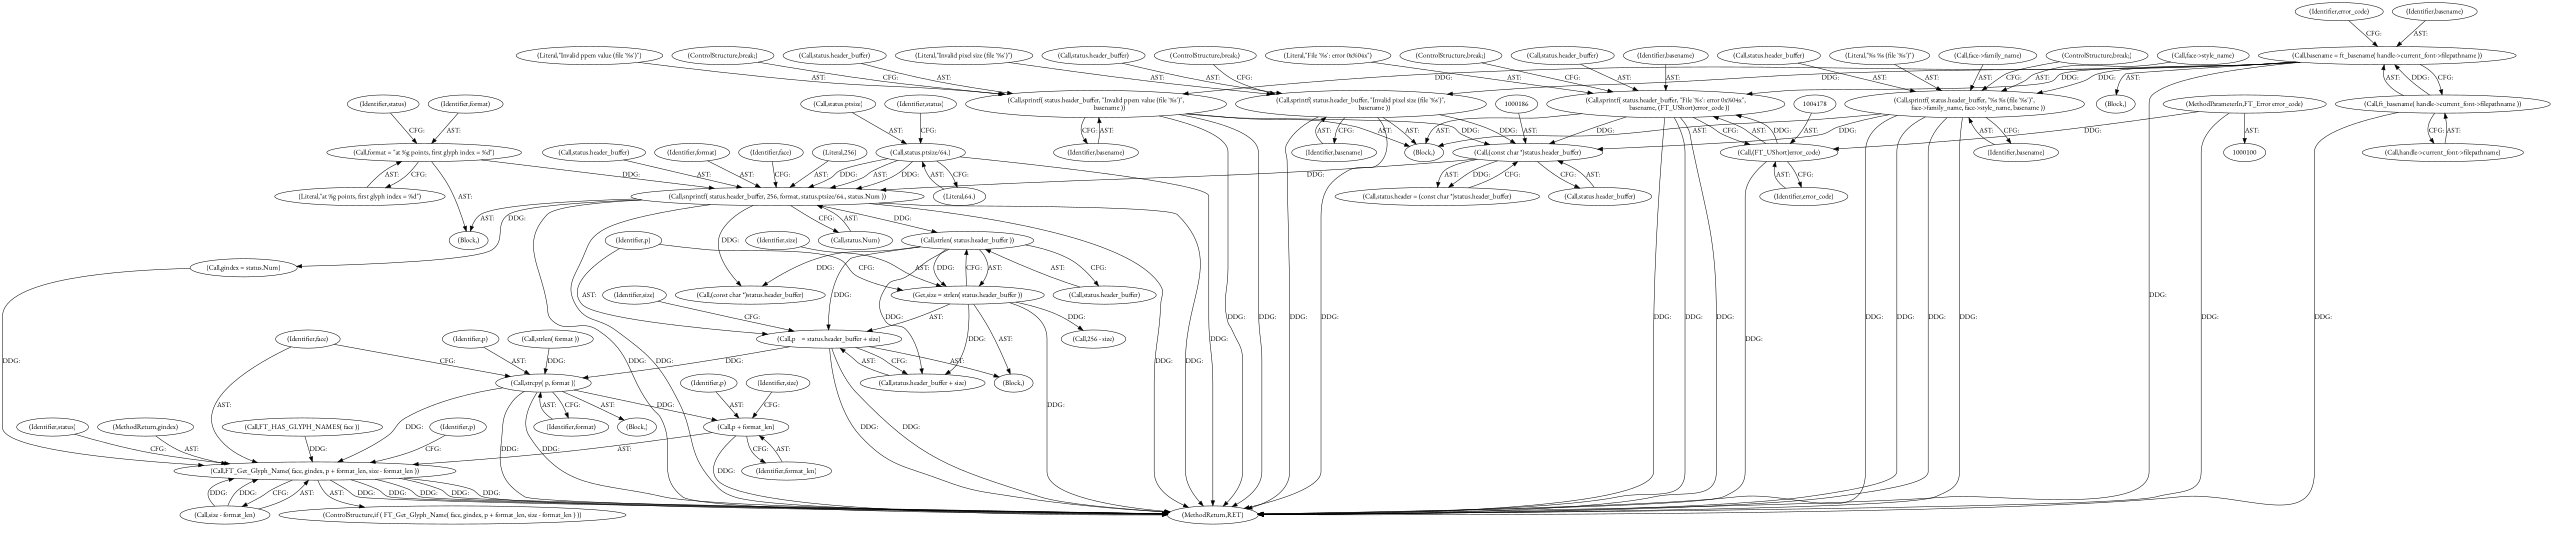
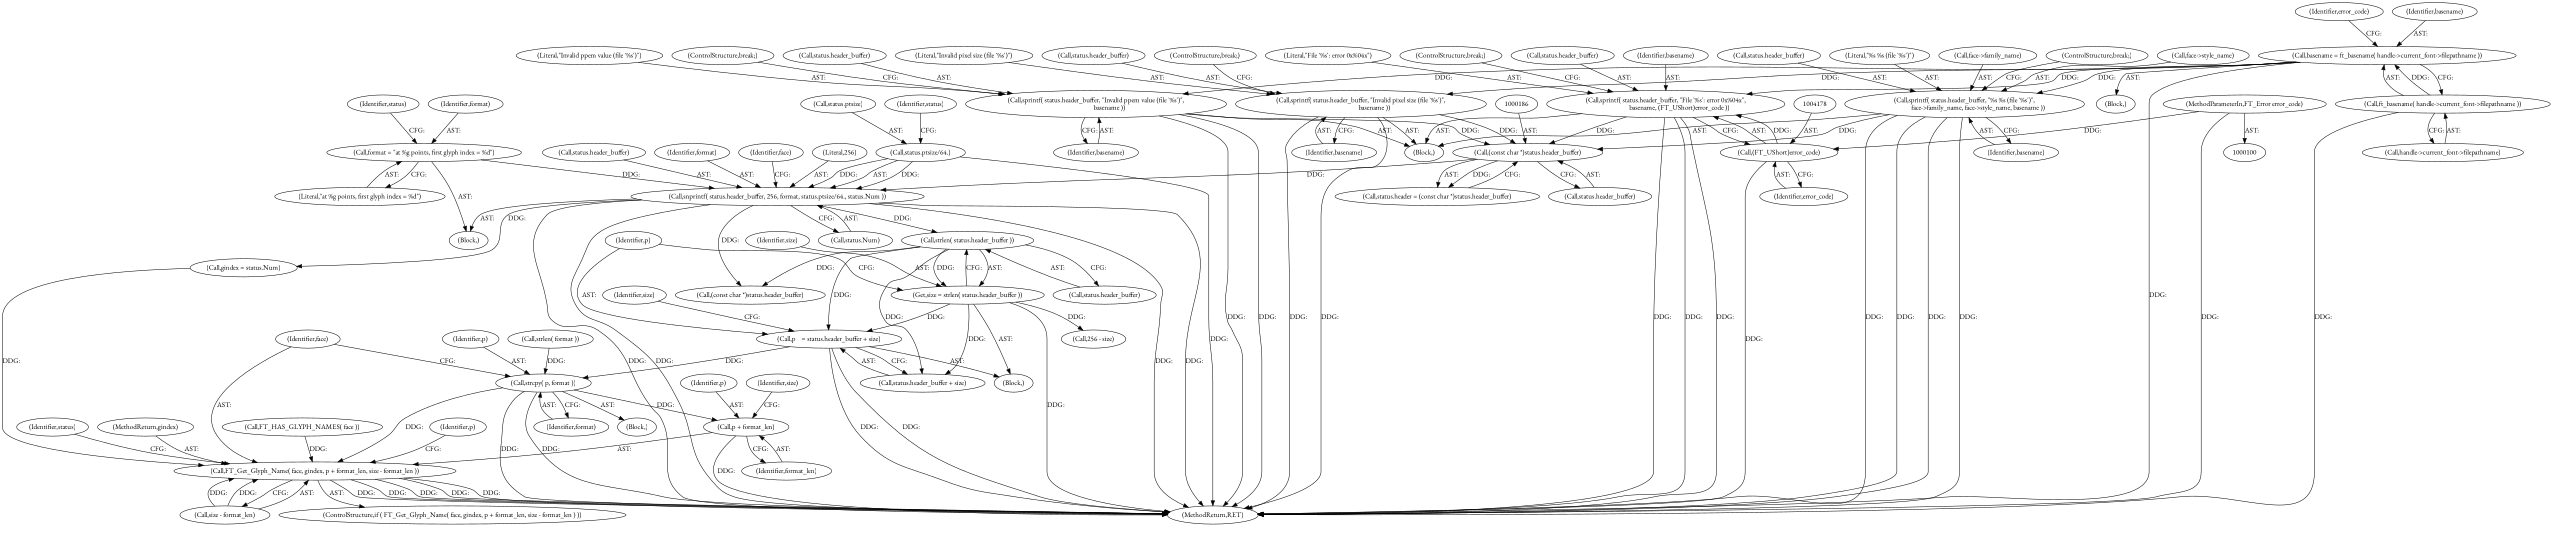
node "(Literal,64.)": removed
edge "(Get,size = strlen( status.header_buffer ))" -> "(Call,p    = status.header_buffer + size)": label "AST: " -> "DDG: "
